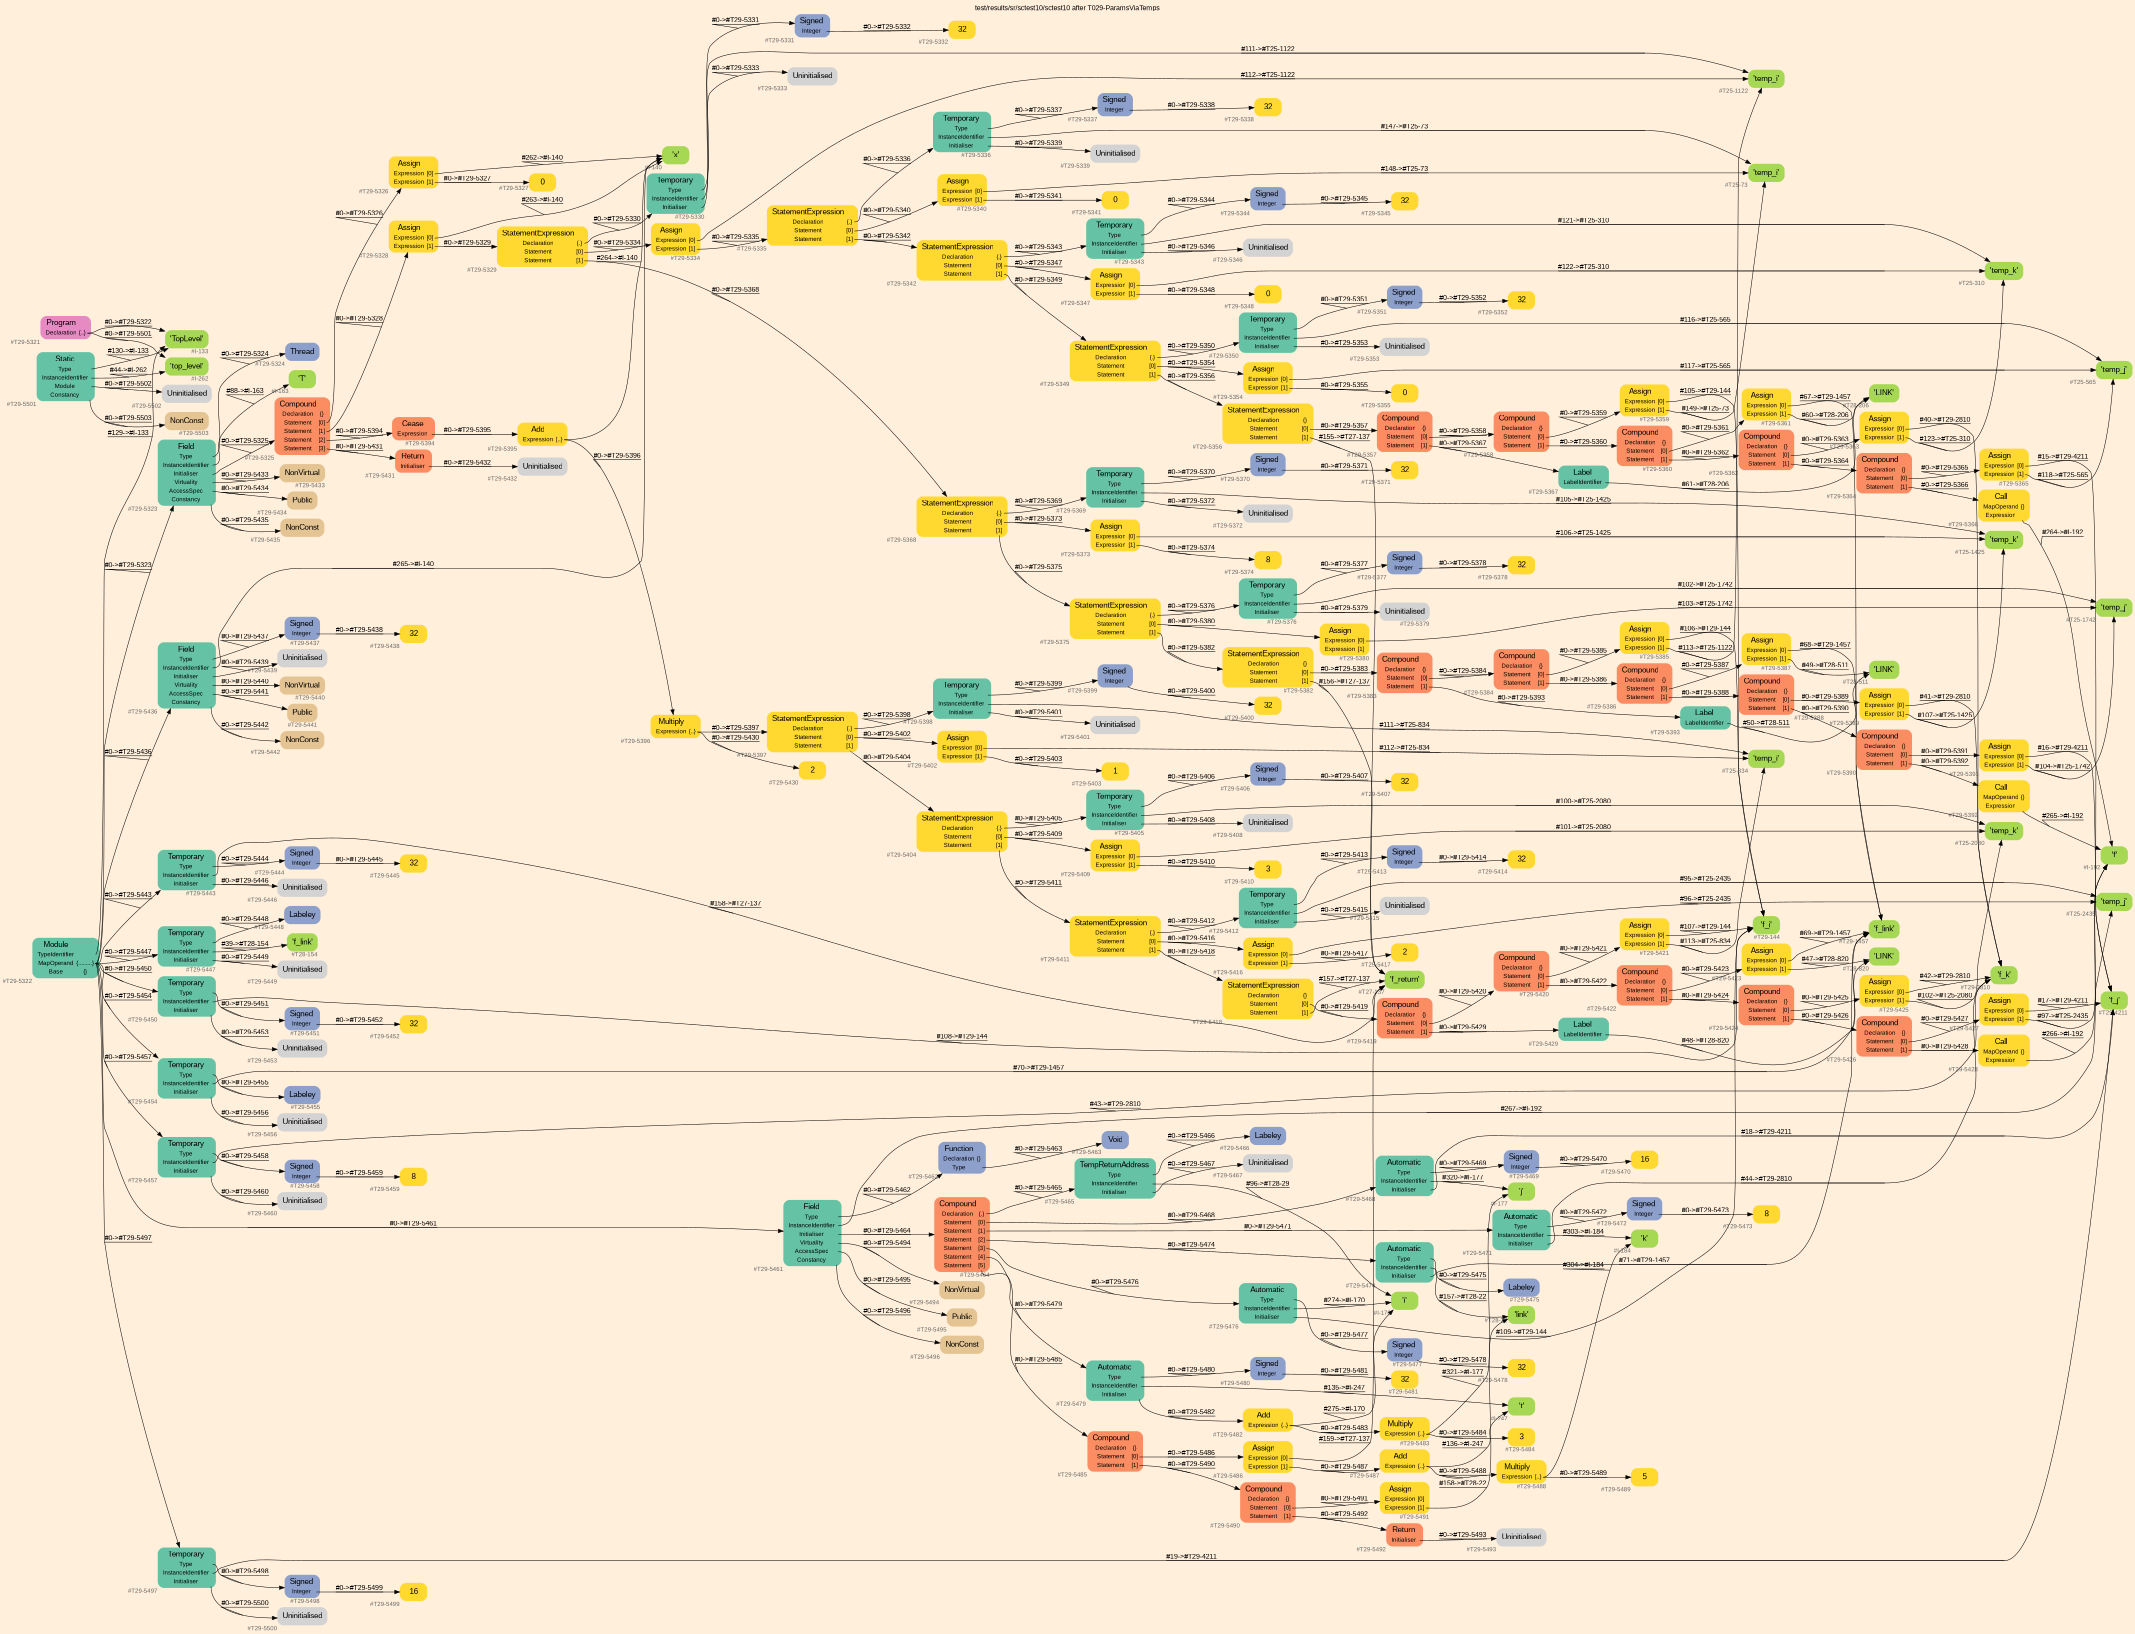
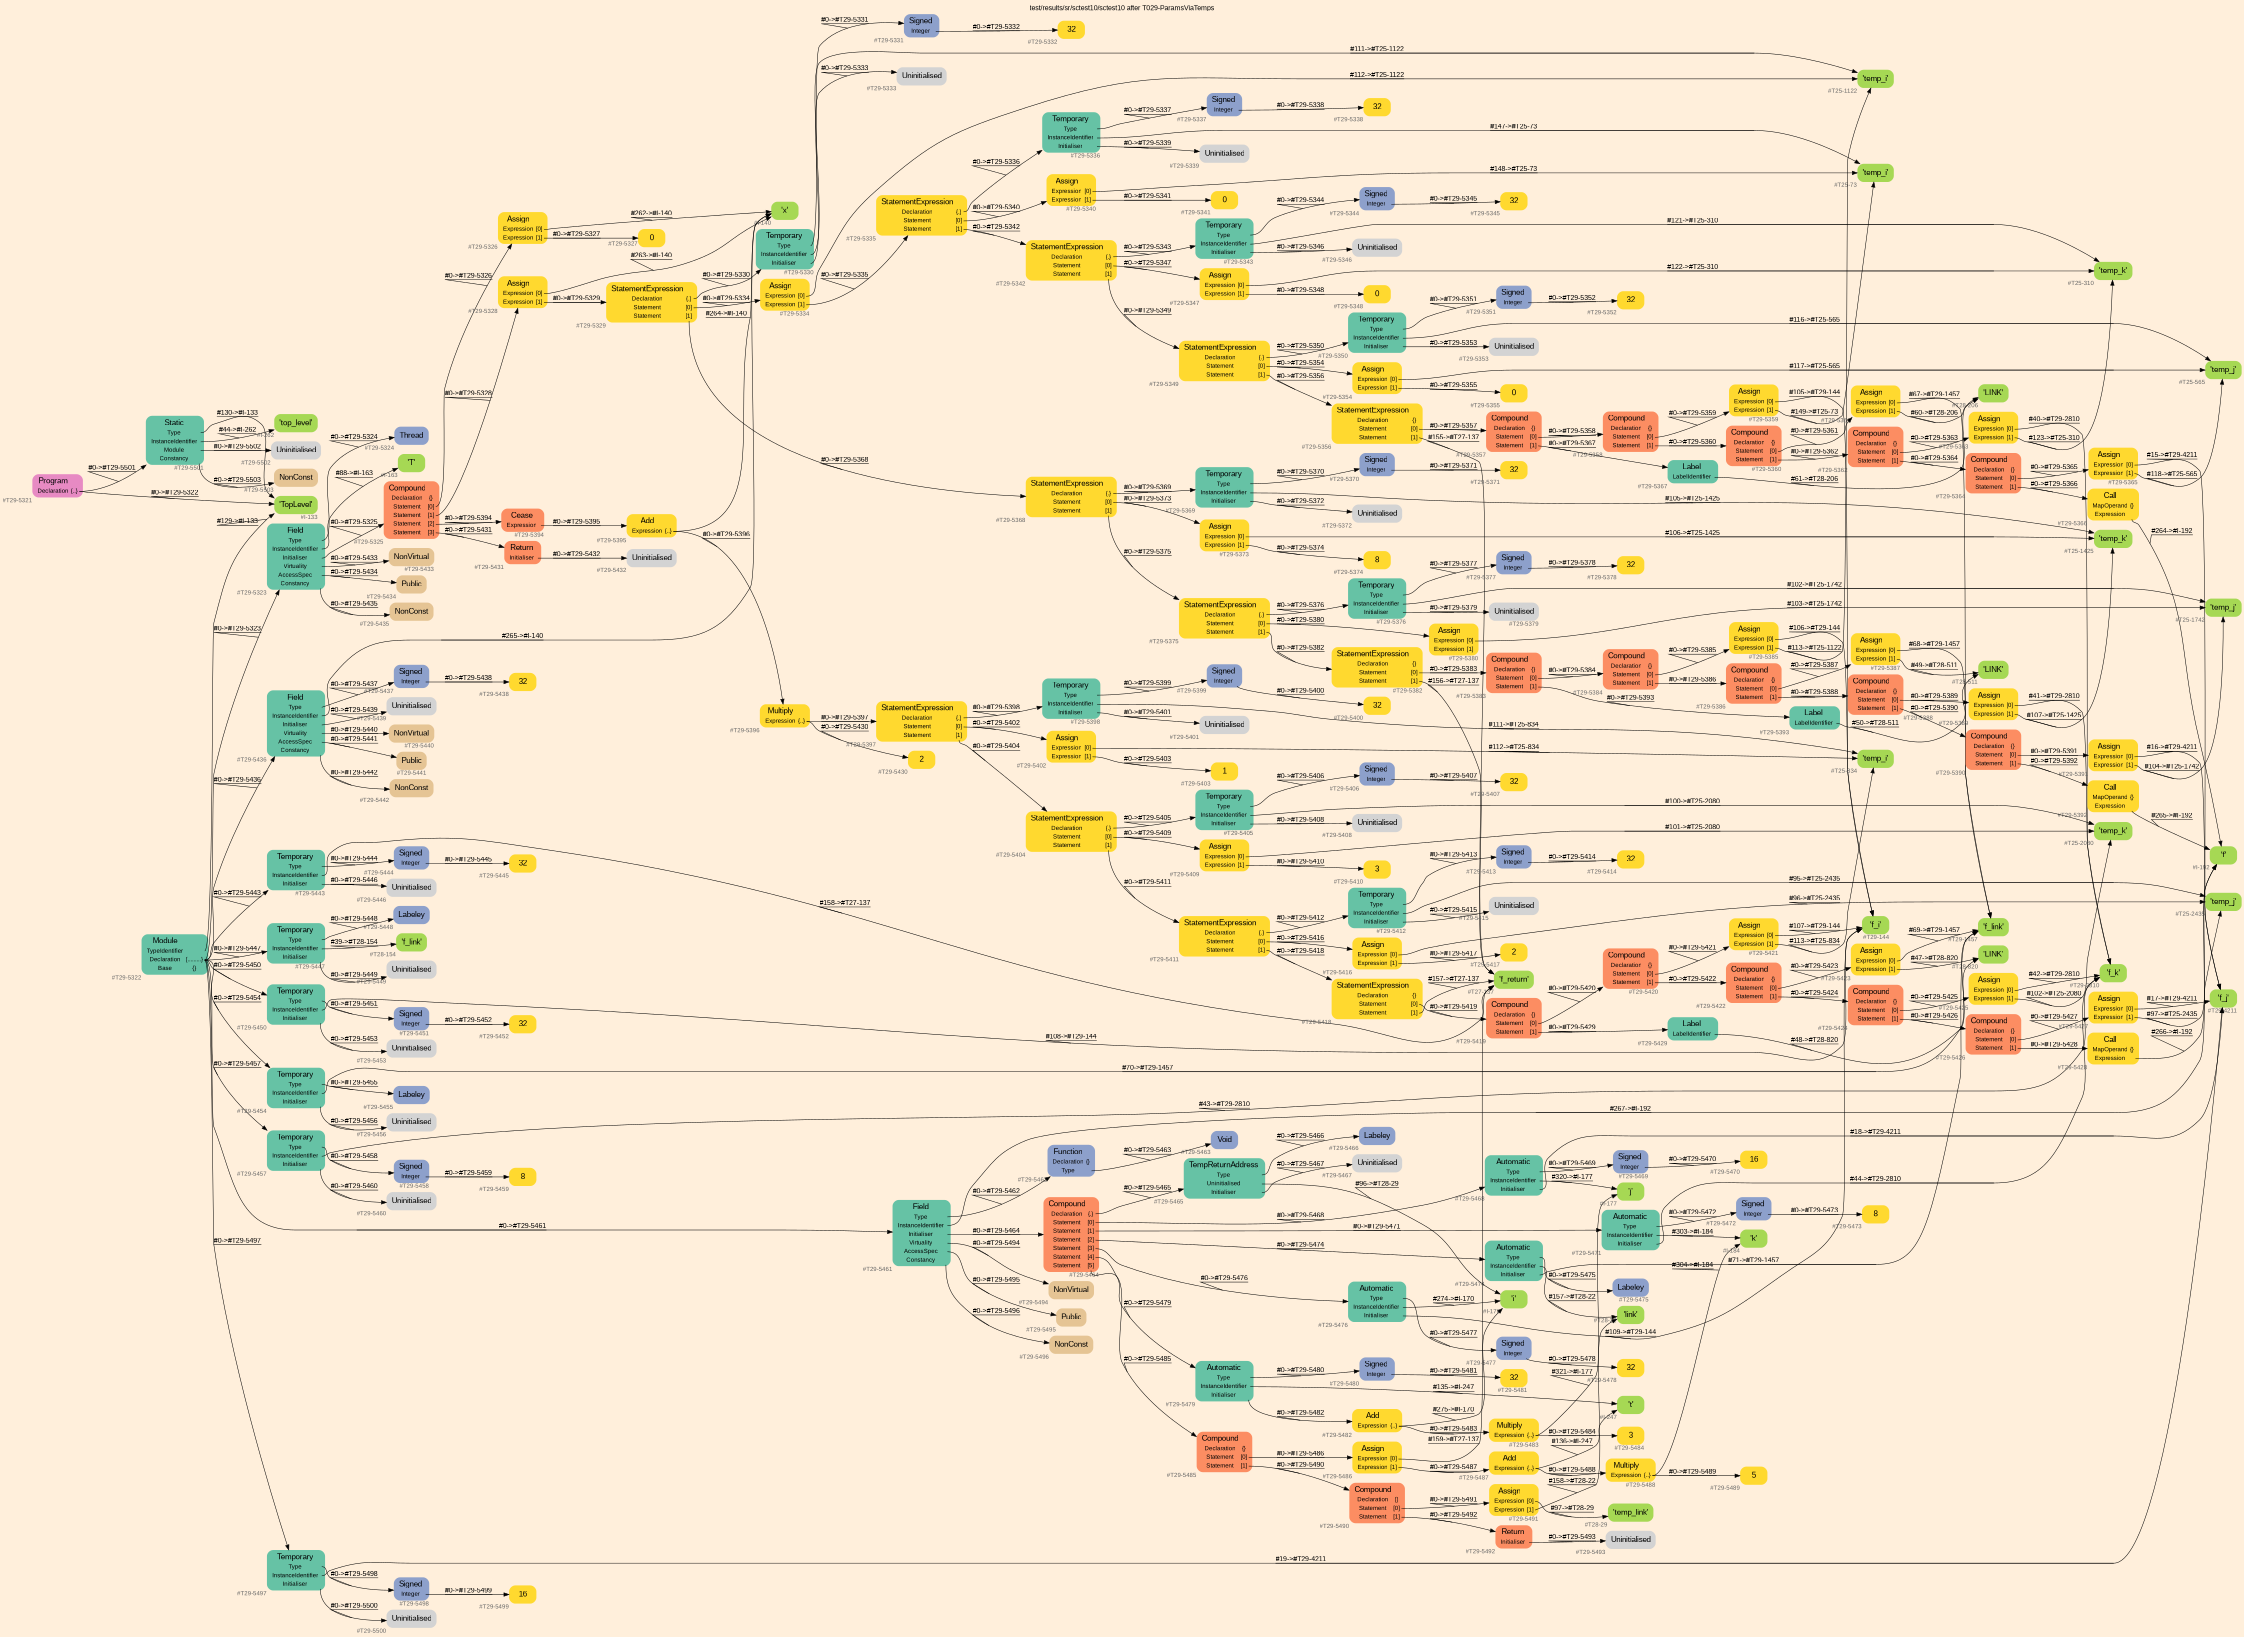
edge "Program" -> "'top_level'": now "Program" -> "Static"
node "Module": text "MapOperand" -> "Declaration"
node "TempReturnAddress": text "InstanceIdentifier" -> "Uninitialised"
node "'temp_link'": added
